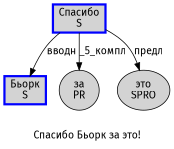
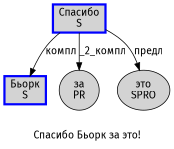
edge "Спасибо S" -> "Бьорк S": label "вводн" -> "компл"
edge "Спасибо S" -> "за PR": label "_5_компл" -> "_2_компл"
